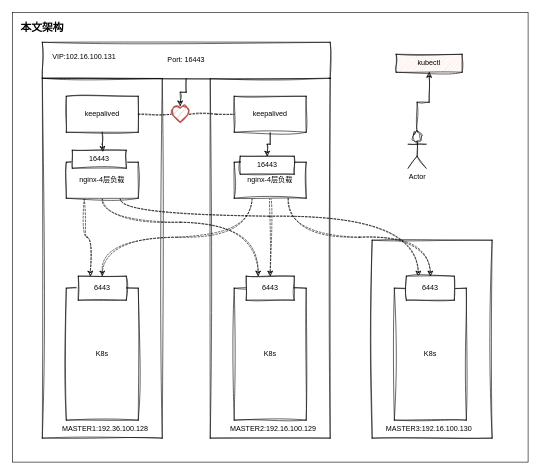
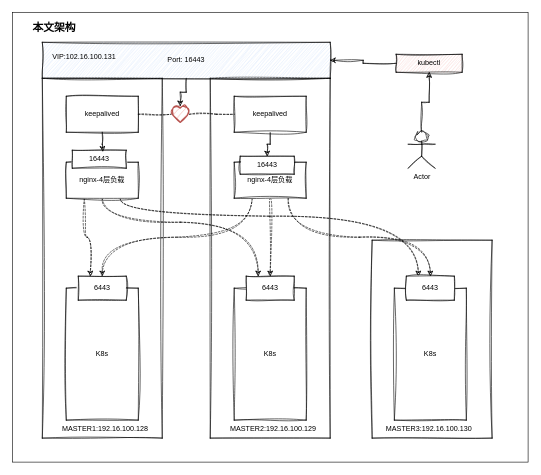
node "本文架构": moved (42, 27) -> (54, 27)
node "Port: 16443": fillcolor #ffffff -> #dae8fc
edge "kubectl" -> "Port: 16443": added
node "Actor": size 18x36 -> 27x36
node "MASTER1:192.36.100.128": label "MASTER1:192.36.100.128" -> "MASTER1:192.16.100.128"
